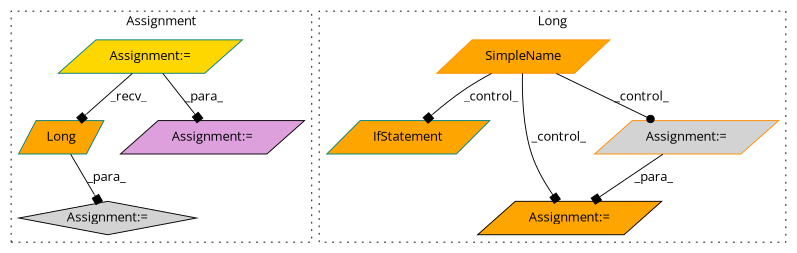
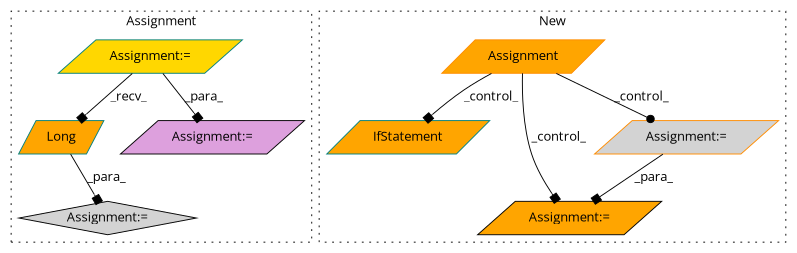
cluster "Long": label "Long" -> "New"
node "SimpleName": label "SimpleName" -> "Assignment"
